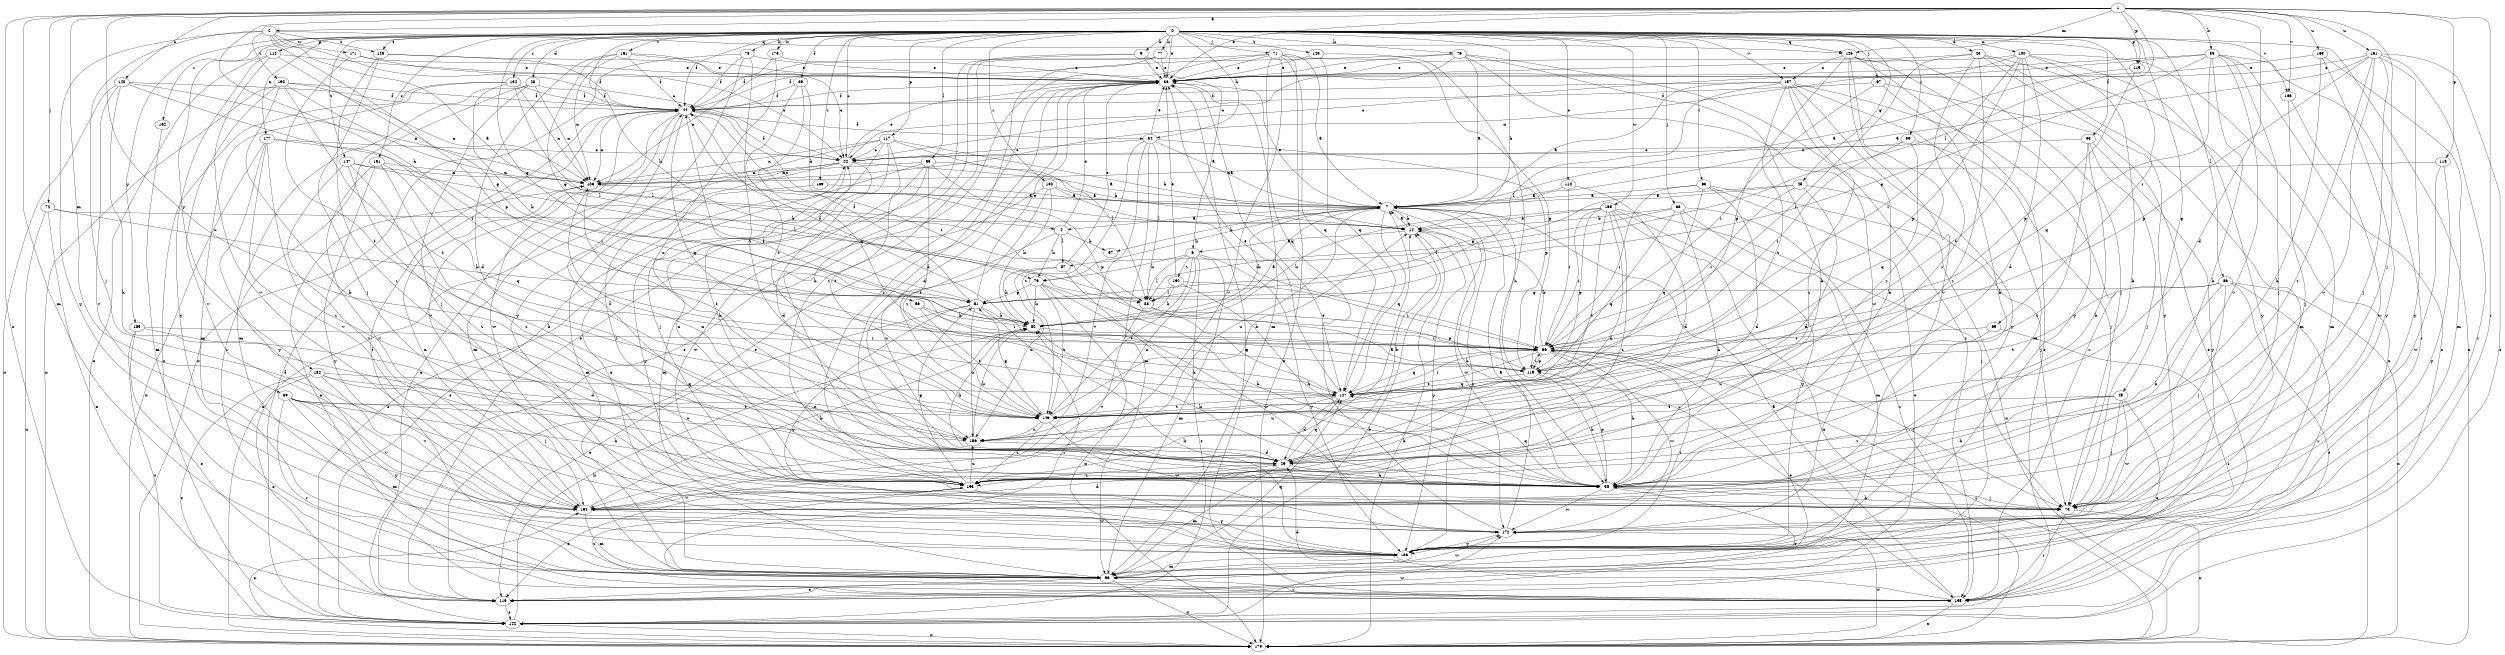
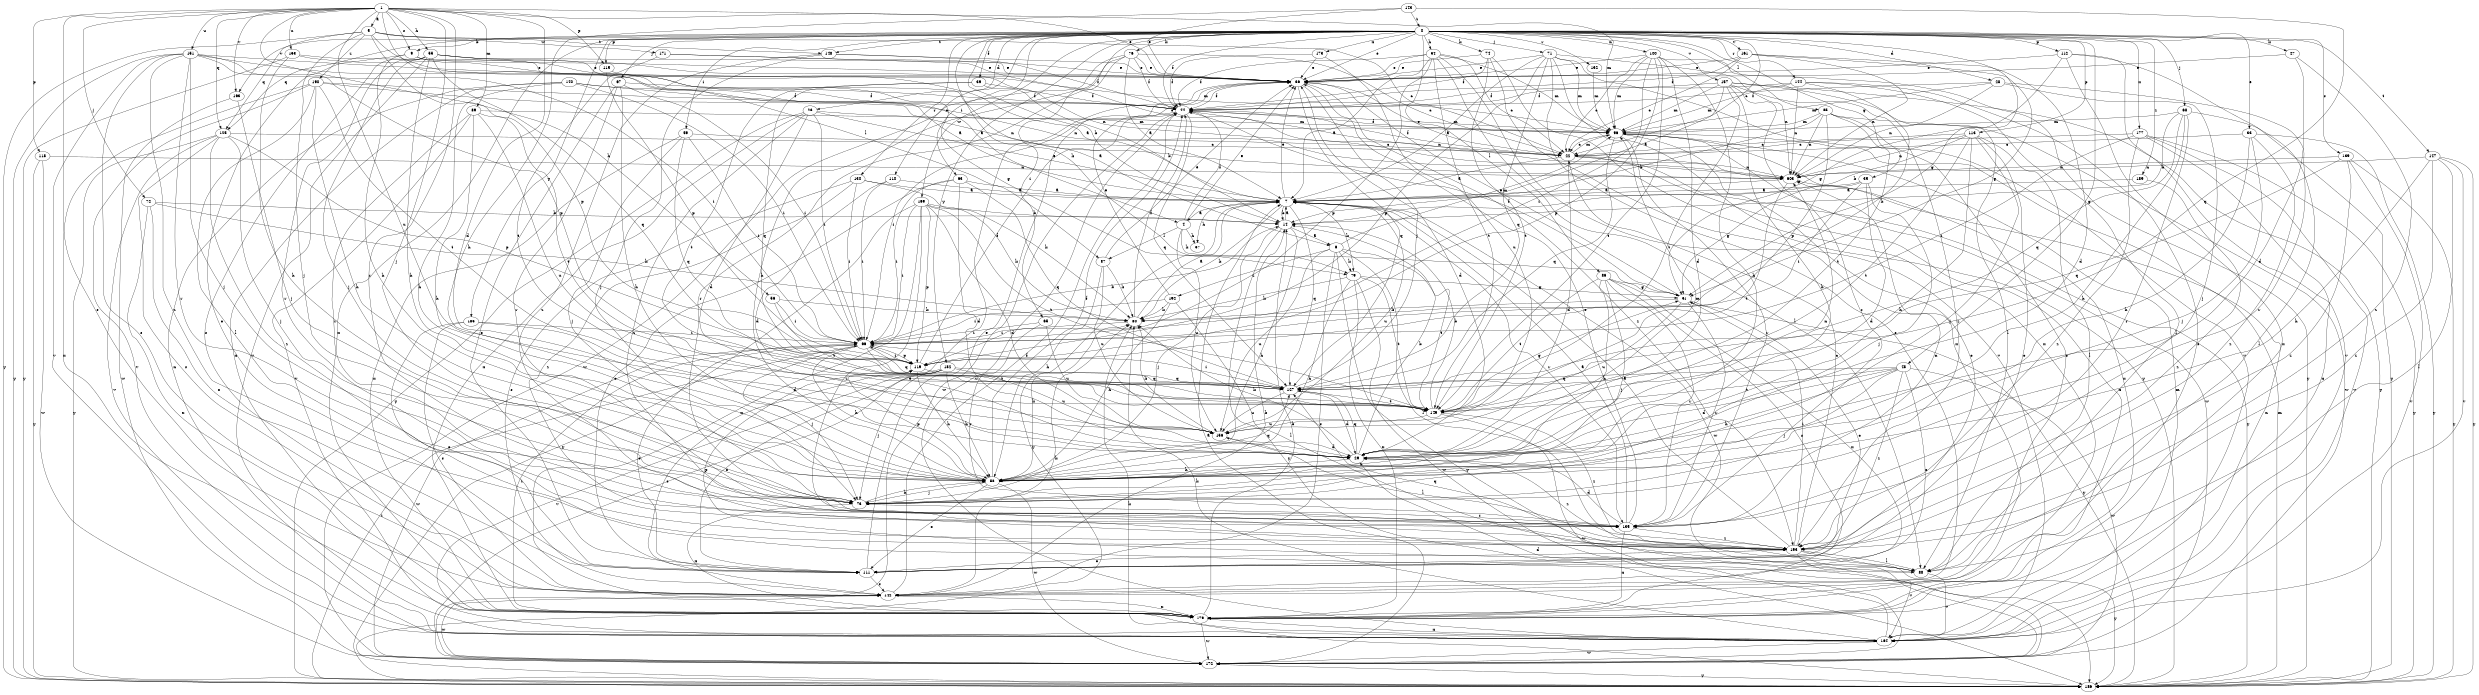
edge "1" -> "140": now "1" -> "9"
node "2": label "2" -> "5"
edge "1" -> "125": label "m" -> "q"
edge "0" -> "143": reversed
node "78": label "78" -> "74"
node "77": label "77" -> "27"
edge "23" -> "36": now "23" -> "7"
edge "125" -> "157": now "125" -> "22"
node "134": label "134" -> "144"
edge "0" -> "33": label "f" -> "e"
edge "151" -> "66": added, label "i"
edge "44" -> "54": reversed
node "117": label "117" -> "113"
node "131": label "131" -> "139"
node "103": label "103" -> "603"
node "45": label "45" -> "35"
edge "127" -> "36": label "e" -> "j"
edge "23" -> "29": label "i" -> "d"
edge "169" -> "73": now "14" -> "73"
edge "140" -> "164": label "v" -> "n"
edge "130" -> "149": now "130" -> "193"
edge "48" -> "127": added, label "q"
edge "193" -> "51": label "g" -> "i"
edge "48" -> "29": added, label "d"
edge "182" -> "58": added, label "h"
edge "193" -> "156": label "u" -> "l"
edge "67" -> "135": added, label "r"
edge "89" -> "186": now "147" -> "186"
edge "193" -> "88": added, label "l"
node "116": label "116" -> "111"
edge "63" -> "179": now "59" -> "179"
